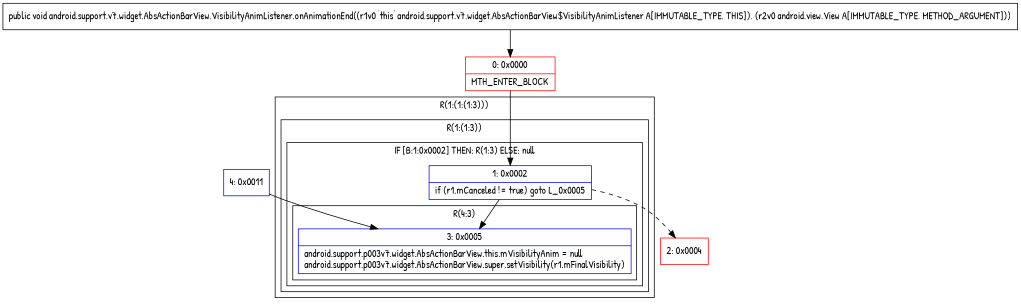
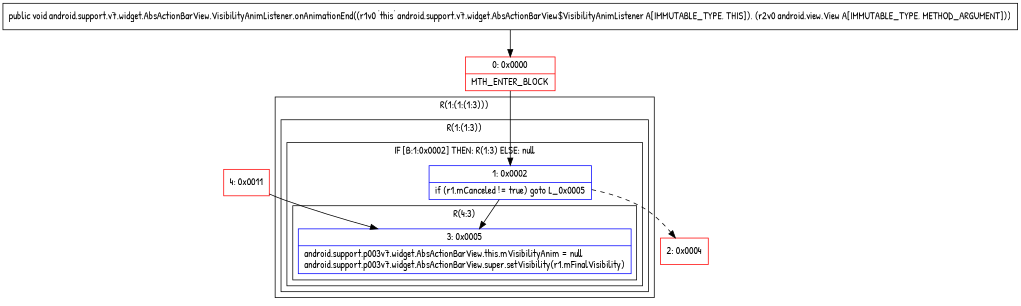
node "4: 0x0011": color blue -> red
